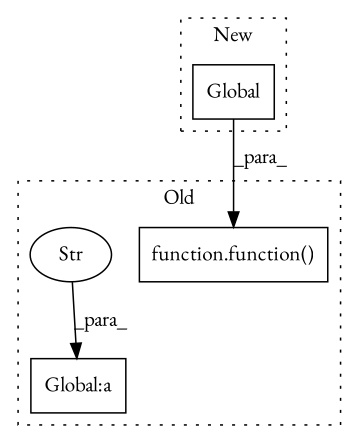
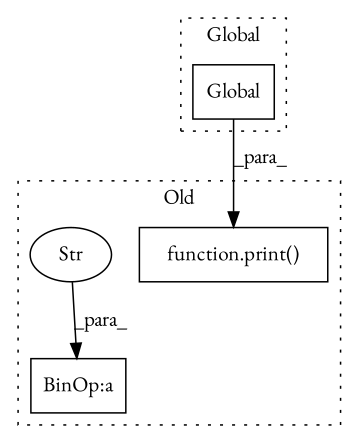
cluster "New": label "New" -> "Global"
node "function.function()": label "function.function()" -> "function.print()"
node "Global:a": label "Global:a" -> "BinOp:a"
